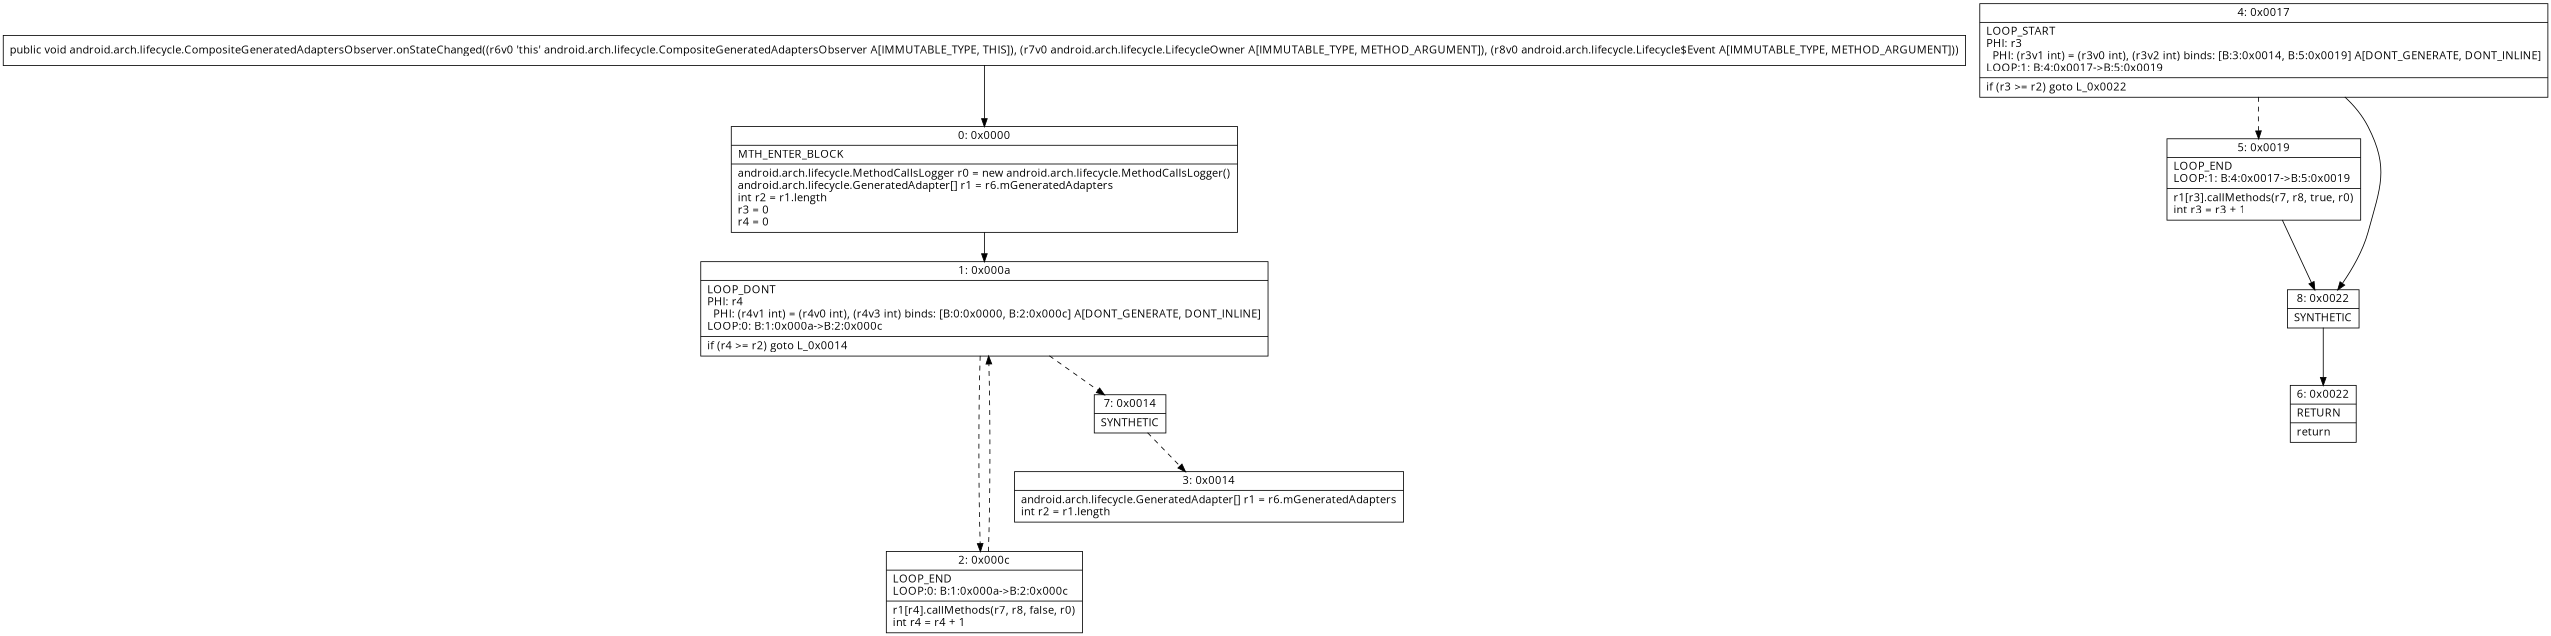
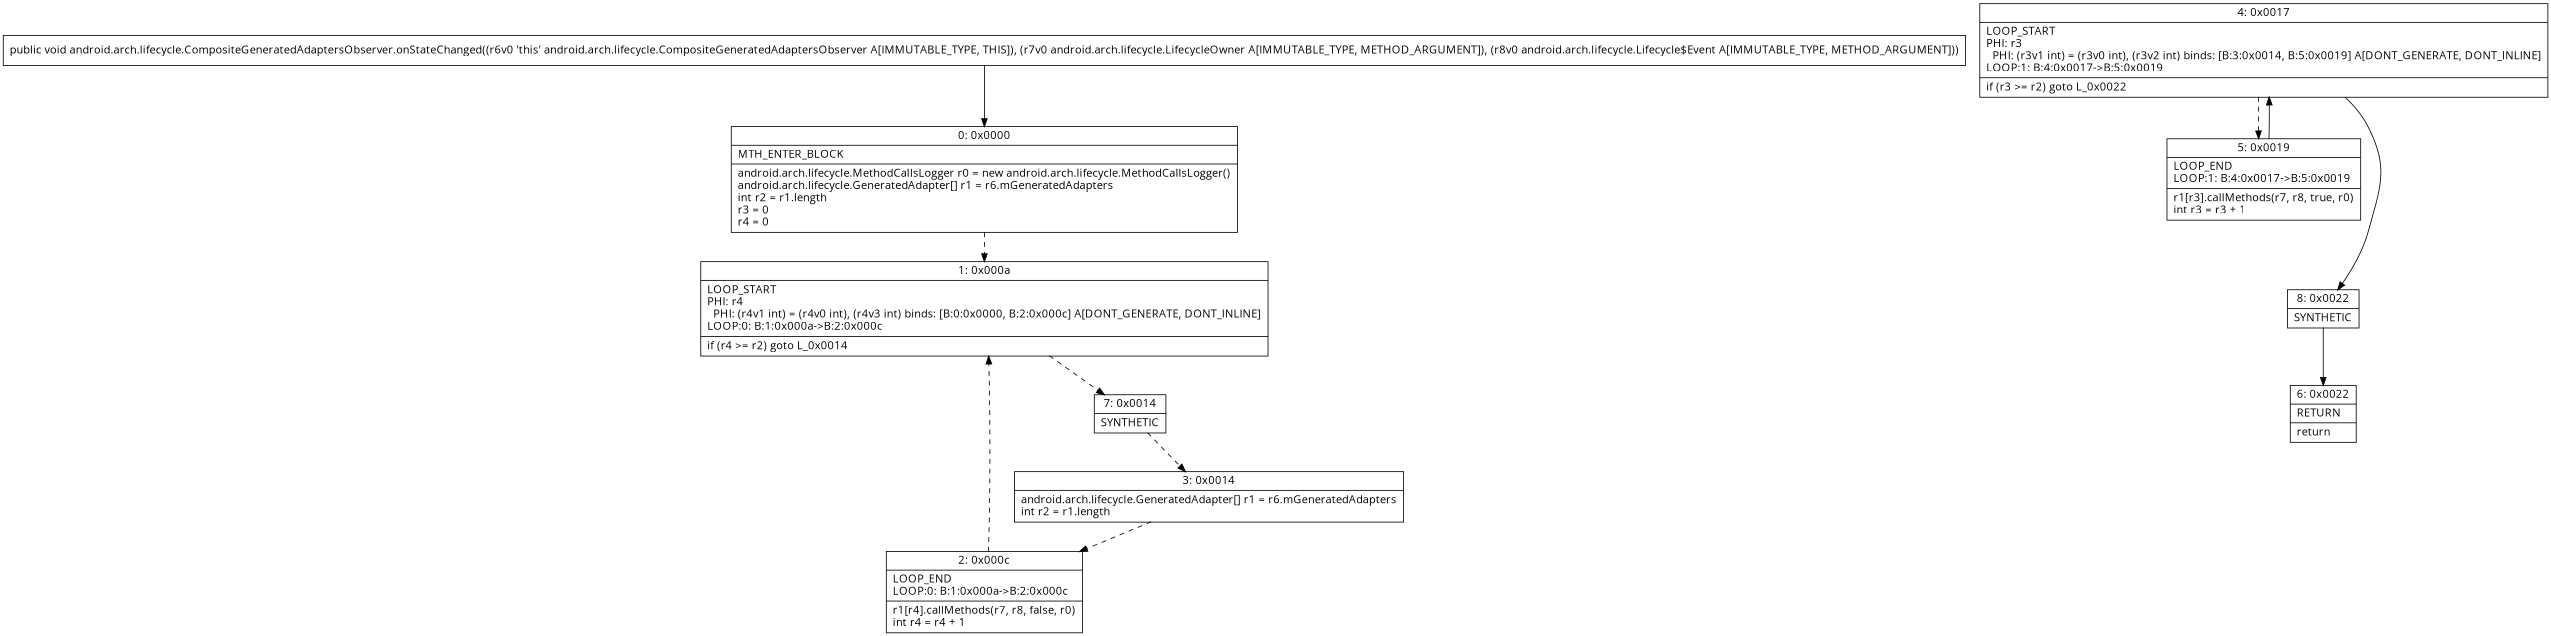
edge "0: 0x0000" -> "1: 0x000a": style solid -> dashed
edge "5: 0x0019" -> "8: 0x0022": now "5: 0x0019" -> "4: 0x0017"
node "1: 0x000a": text "LOOP_DONT" -> "LOOP_START"
edge "1: 0x000a" -> "2: 0x000c": now "3: 0x0014" -> "2: 0x000c"
